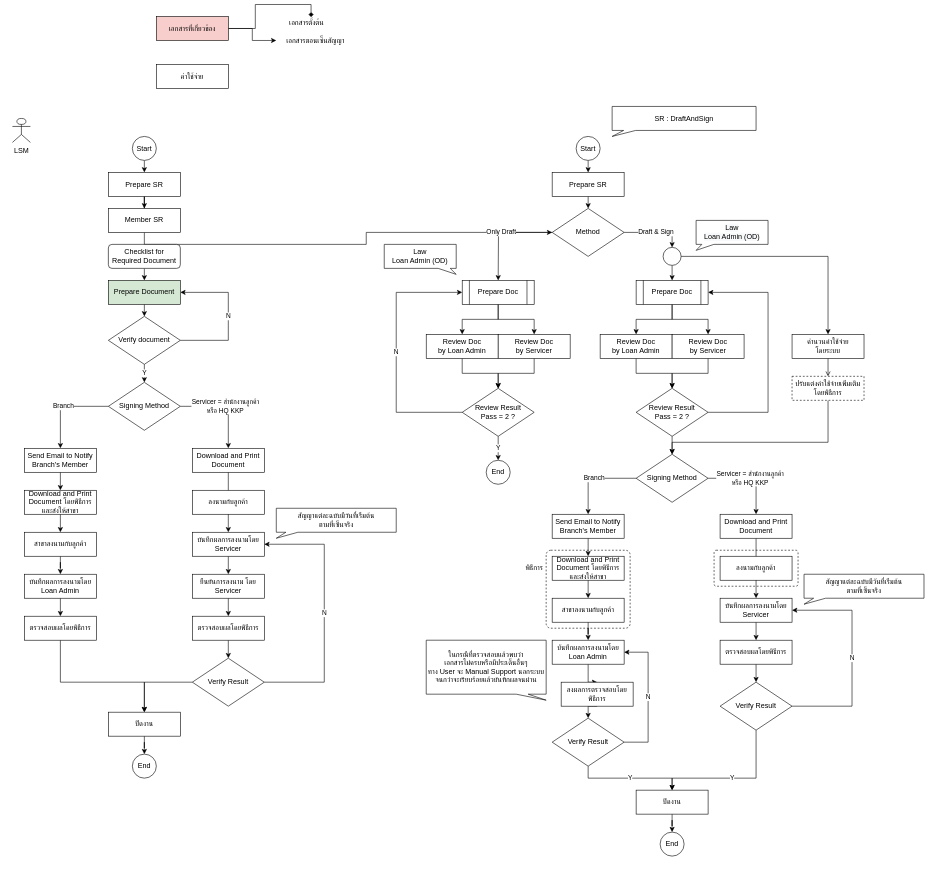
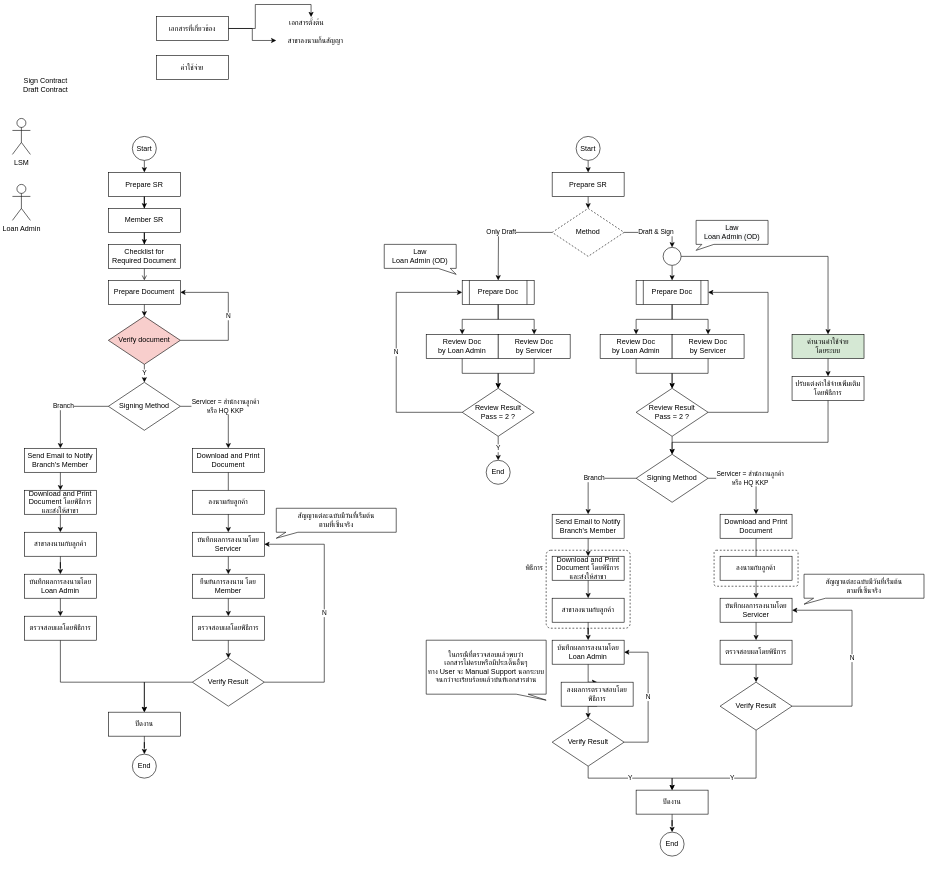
edge "เอกสารที่เกี่ยวข้อง" -> "เอกสารตั้งต้น": arrowhead diamond -> classic
node "เอกสารที่เกี่ยวข้อง": fillcolor #f8cecc -> #ffffff
node "เอกสารตอนเซ็นสัญญา": label "เอกสารตอนเซ็นสัญญา" -> "สาขาลงนามก็นสัญญา"
node "ค่าใช้จ่าย": moved (192, 77) -> (192, 68)
node "Sign Contract Draft Contract": added
node "SR : DraftAndSign": removed
node "LSM": size 18x24 -> 18x36
node "Loan Admin": added
node "Method": style solid -> dashed
edge "Member SR" -> "Method": now "Member SR" -> "Checklist for Required Document"
node "Checklist for Required Document": shape rounded rectangle -> rectangle
edge "Checklist for Required Document" -> "Prepare Document": arrowhead classic -> open
node "Prepare Document": fillcolor #d5e8d4 -> #ffffff
node "Verify document": fillcolor #ffffff -> #f8cecc
node "คำนวนค่าใช้จ่าย โดยระบบ": fillcolor #ffffff -> #d5e8d4
edge "คำนวนค่าใช้จ่าย โดยระบบ" -> "ปรับแต่งค่าใช้จ่ายเพิ่มเติมโดยพิธีการ": arrowhead open -> classic
node "ปรับแต่งค่าใช้จ่ายเพิ่มเติมโดยพิธีการ": style dashed -> solid
node "ยืนยันการลงนาม โดย Servicer": label "ยืนยันการลงนาม โดย Servicer" -> "ยืนยันการลงนาม โดย Member"
node "ในกรณีที่ตรวจสอบแล้วพบว่า เอกสารไม่ครบหรือมีประเด็นอื่นๆ ทาง User จะ Manual Support นอกระบบจนกว่าจะเรียบร้อยแล้วบันทึกผลจนผ่าน": label "ในกรณีที่ตรวจสอบแล้วพบว่า เอกสารไม่ครบหรือมีประเด็นอื่นๆ ทาง User จะ Manual Support นอกระบบจนกว่าจะเรียบร้อยแล้วบันทึกผลจนผ่าน" -> "ในกรณีที่ตรวจสอบแล้วพบว่า เอกสารไม่ครบหรือมีประเด็นอื่นๆ ทาง User จะ Manual Support นอกระบบจนกว่าจะเรียบร้อยแล้วบันทึเอกสารต่าน"
